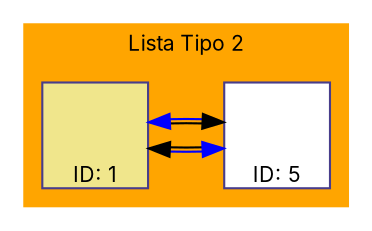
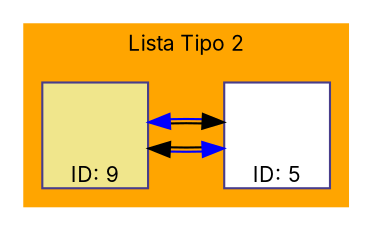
node "ID: 1": label "ID: 1" -> "ID: 9"
